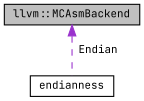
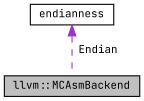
edge "endianness" -> "llvm::MCAsmBackend": reversed
